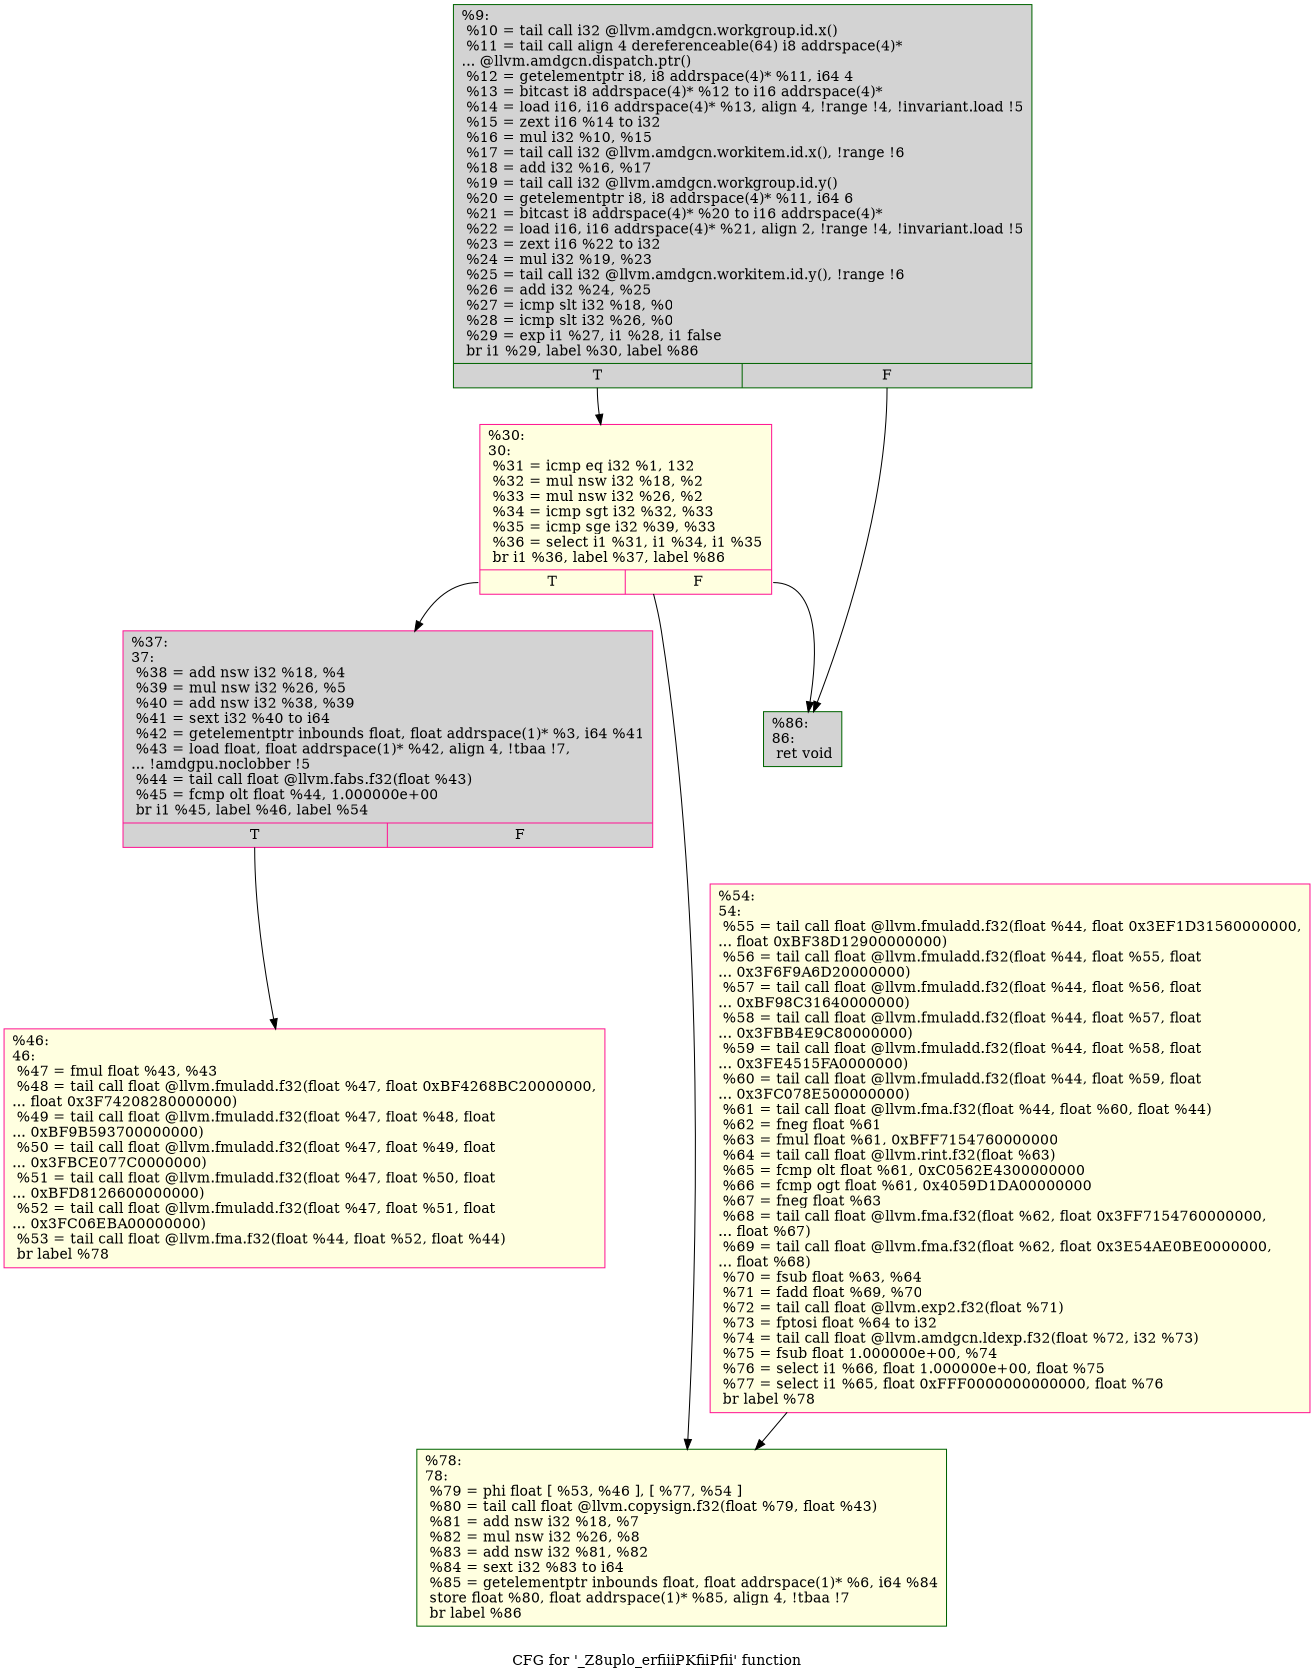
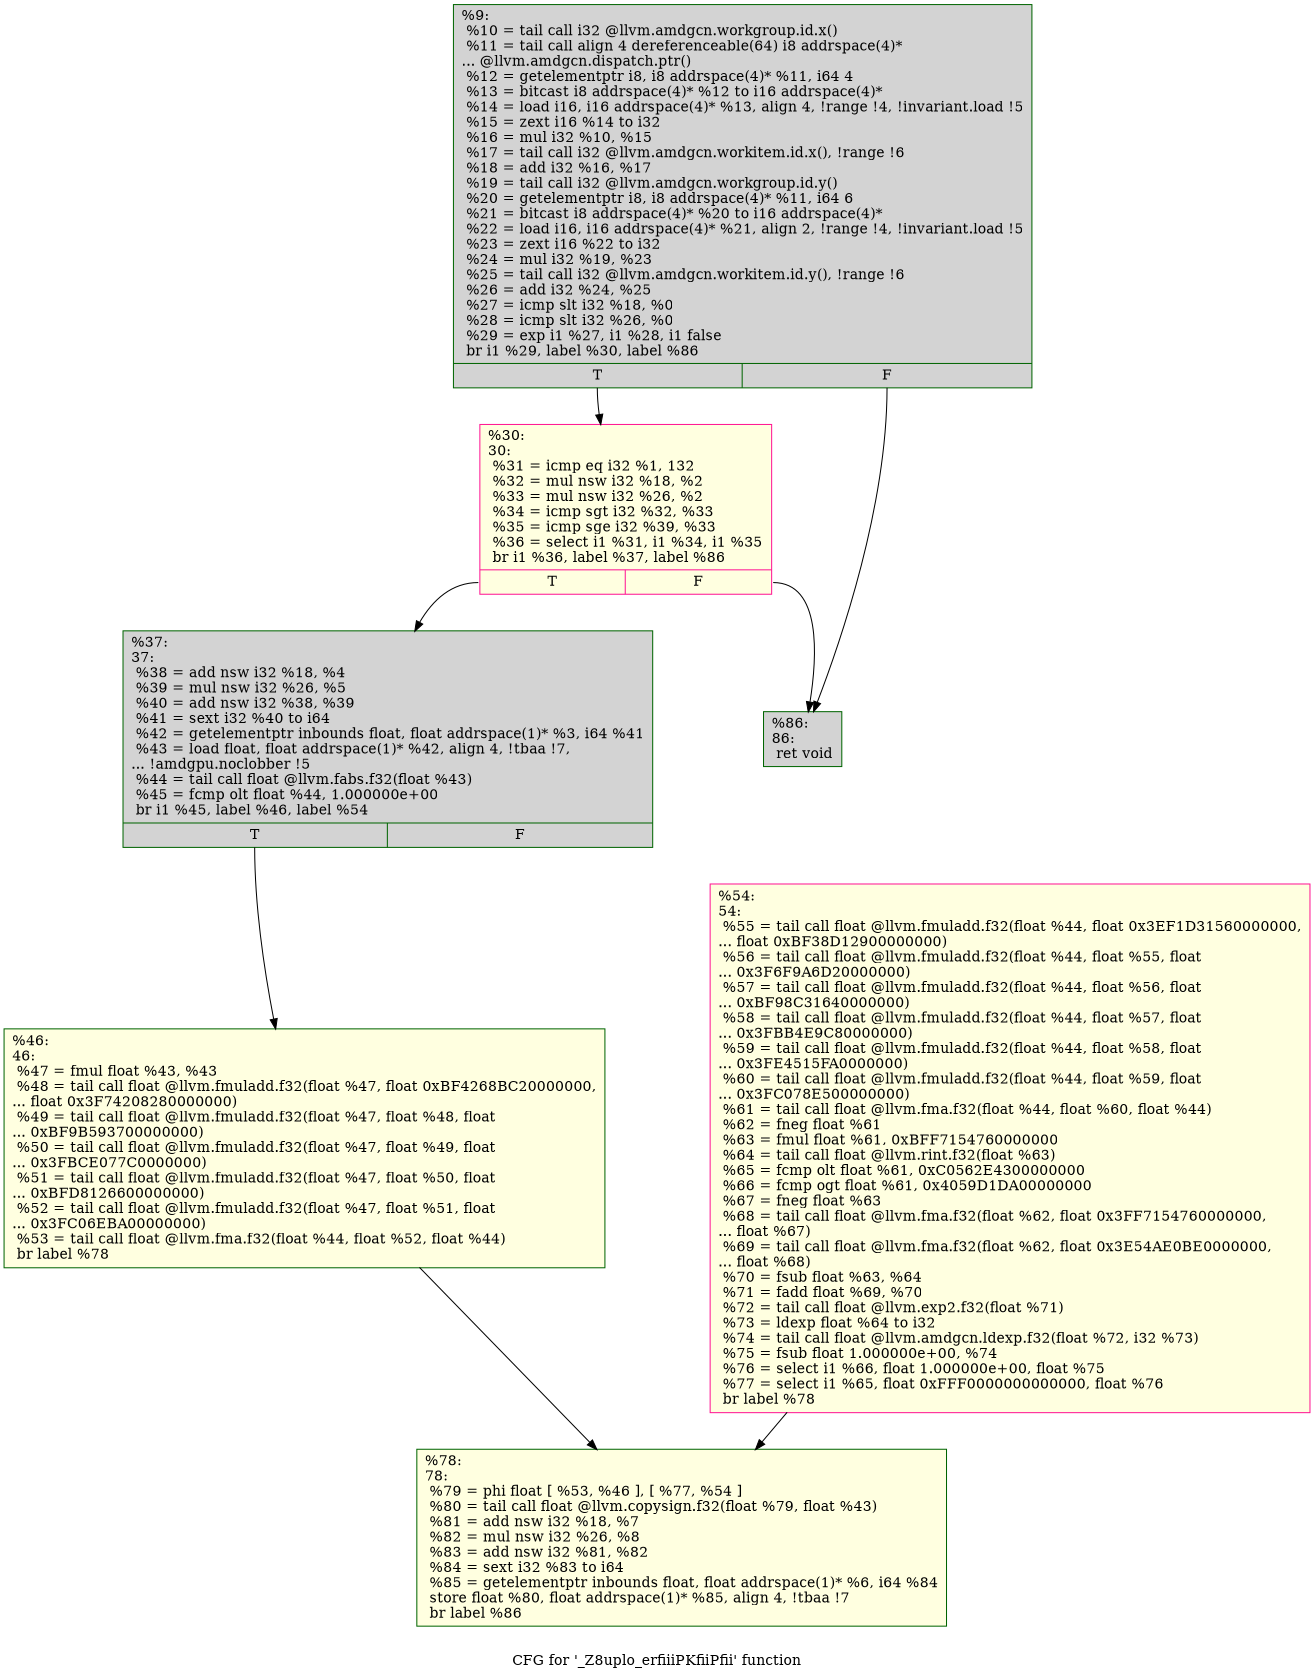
node "%37:": color deeppink -> darkgreen
edge "%30:" -> "%78:": now "%46:" -> "%78:"
node "%46:": color deeppink -> darkgreen
node "%54:": text "%73 = fptosi float %64 to i32" -> "%73 = ldexp float %64 to i32"
